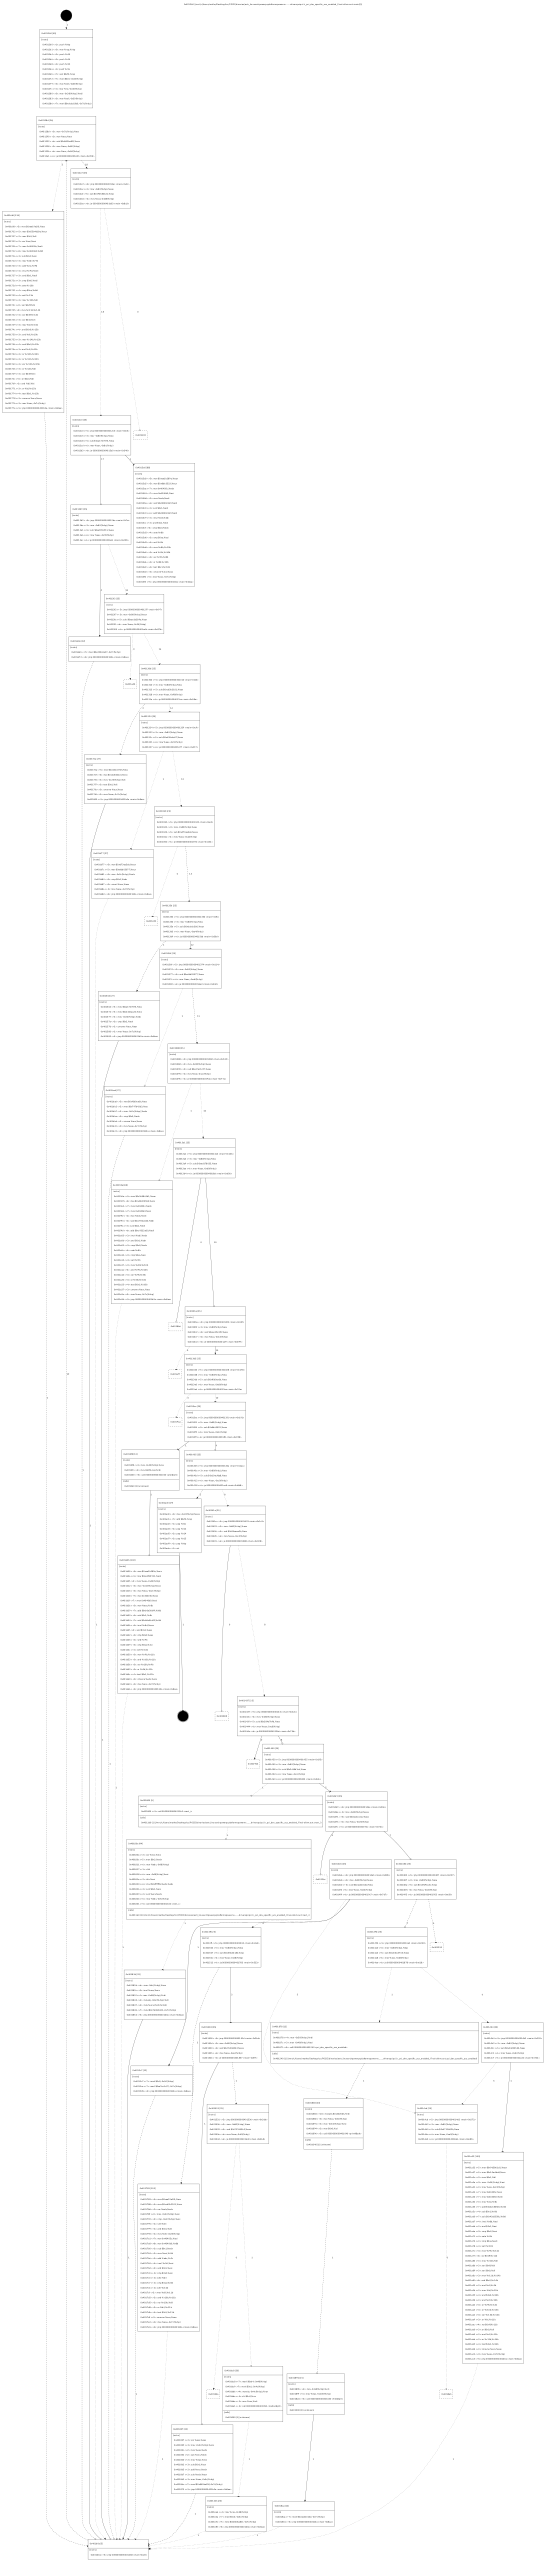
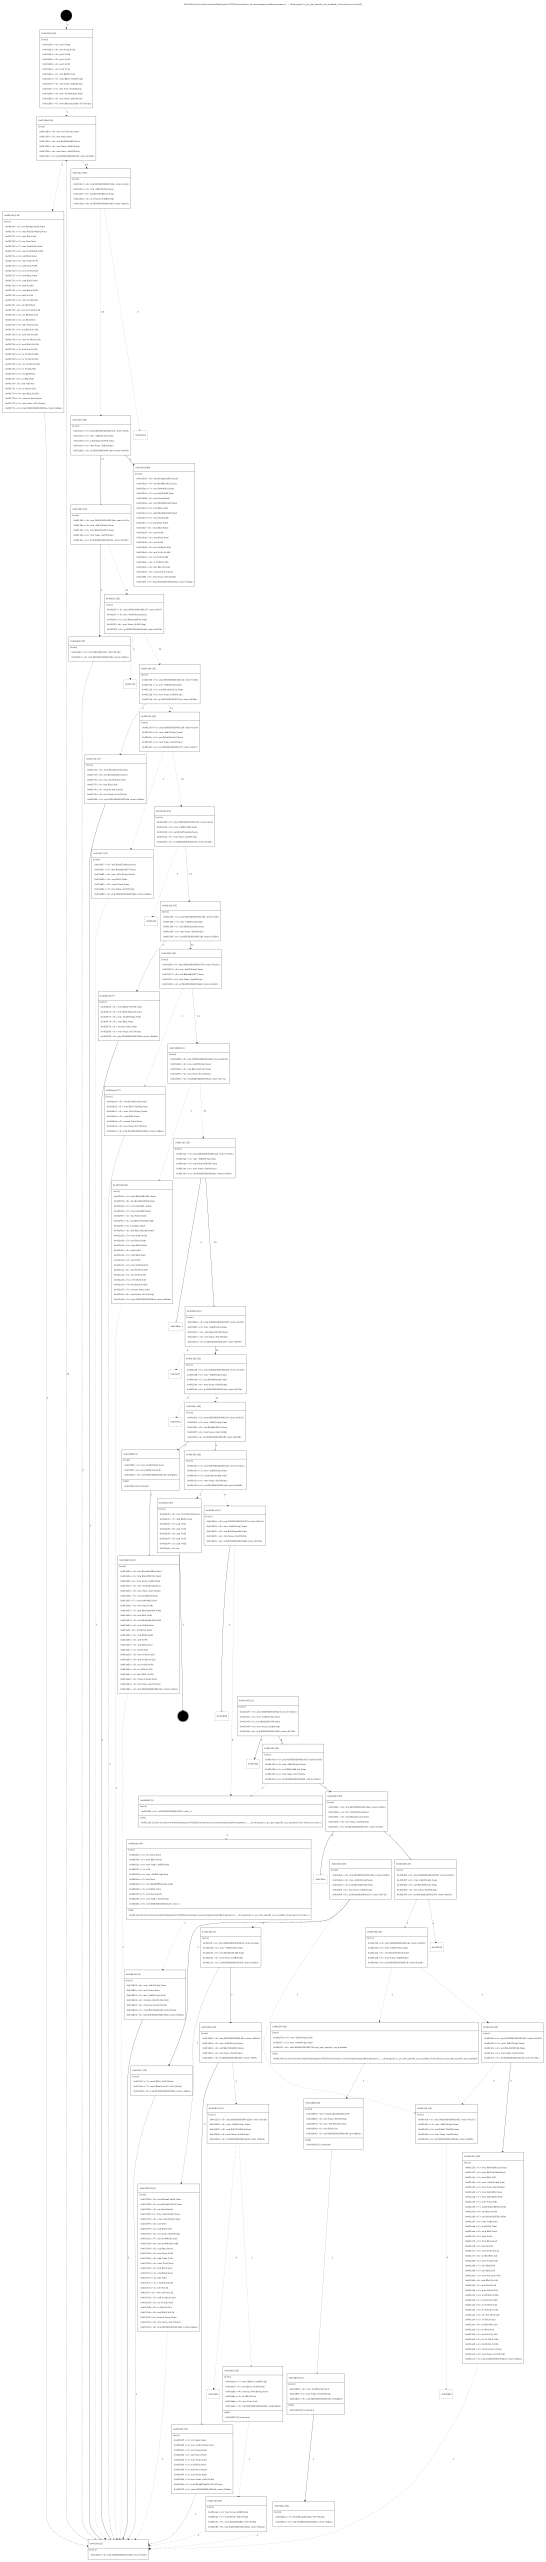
edge "0x401260 [45]" -> "0x40128d [26]": added, label "1"
edge "0x40141e [25]" -> "0x401437 [25]": now "0x40141e [25]" -> "0x401805 [5]"
edge "0x4016e6 [23]" -> "0x401b0a [5]": arrowhead tee -> normal
